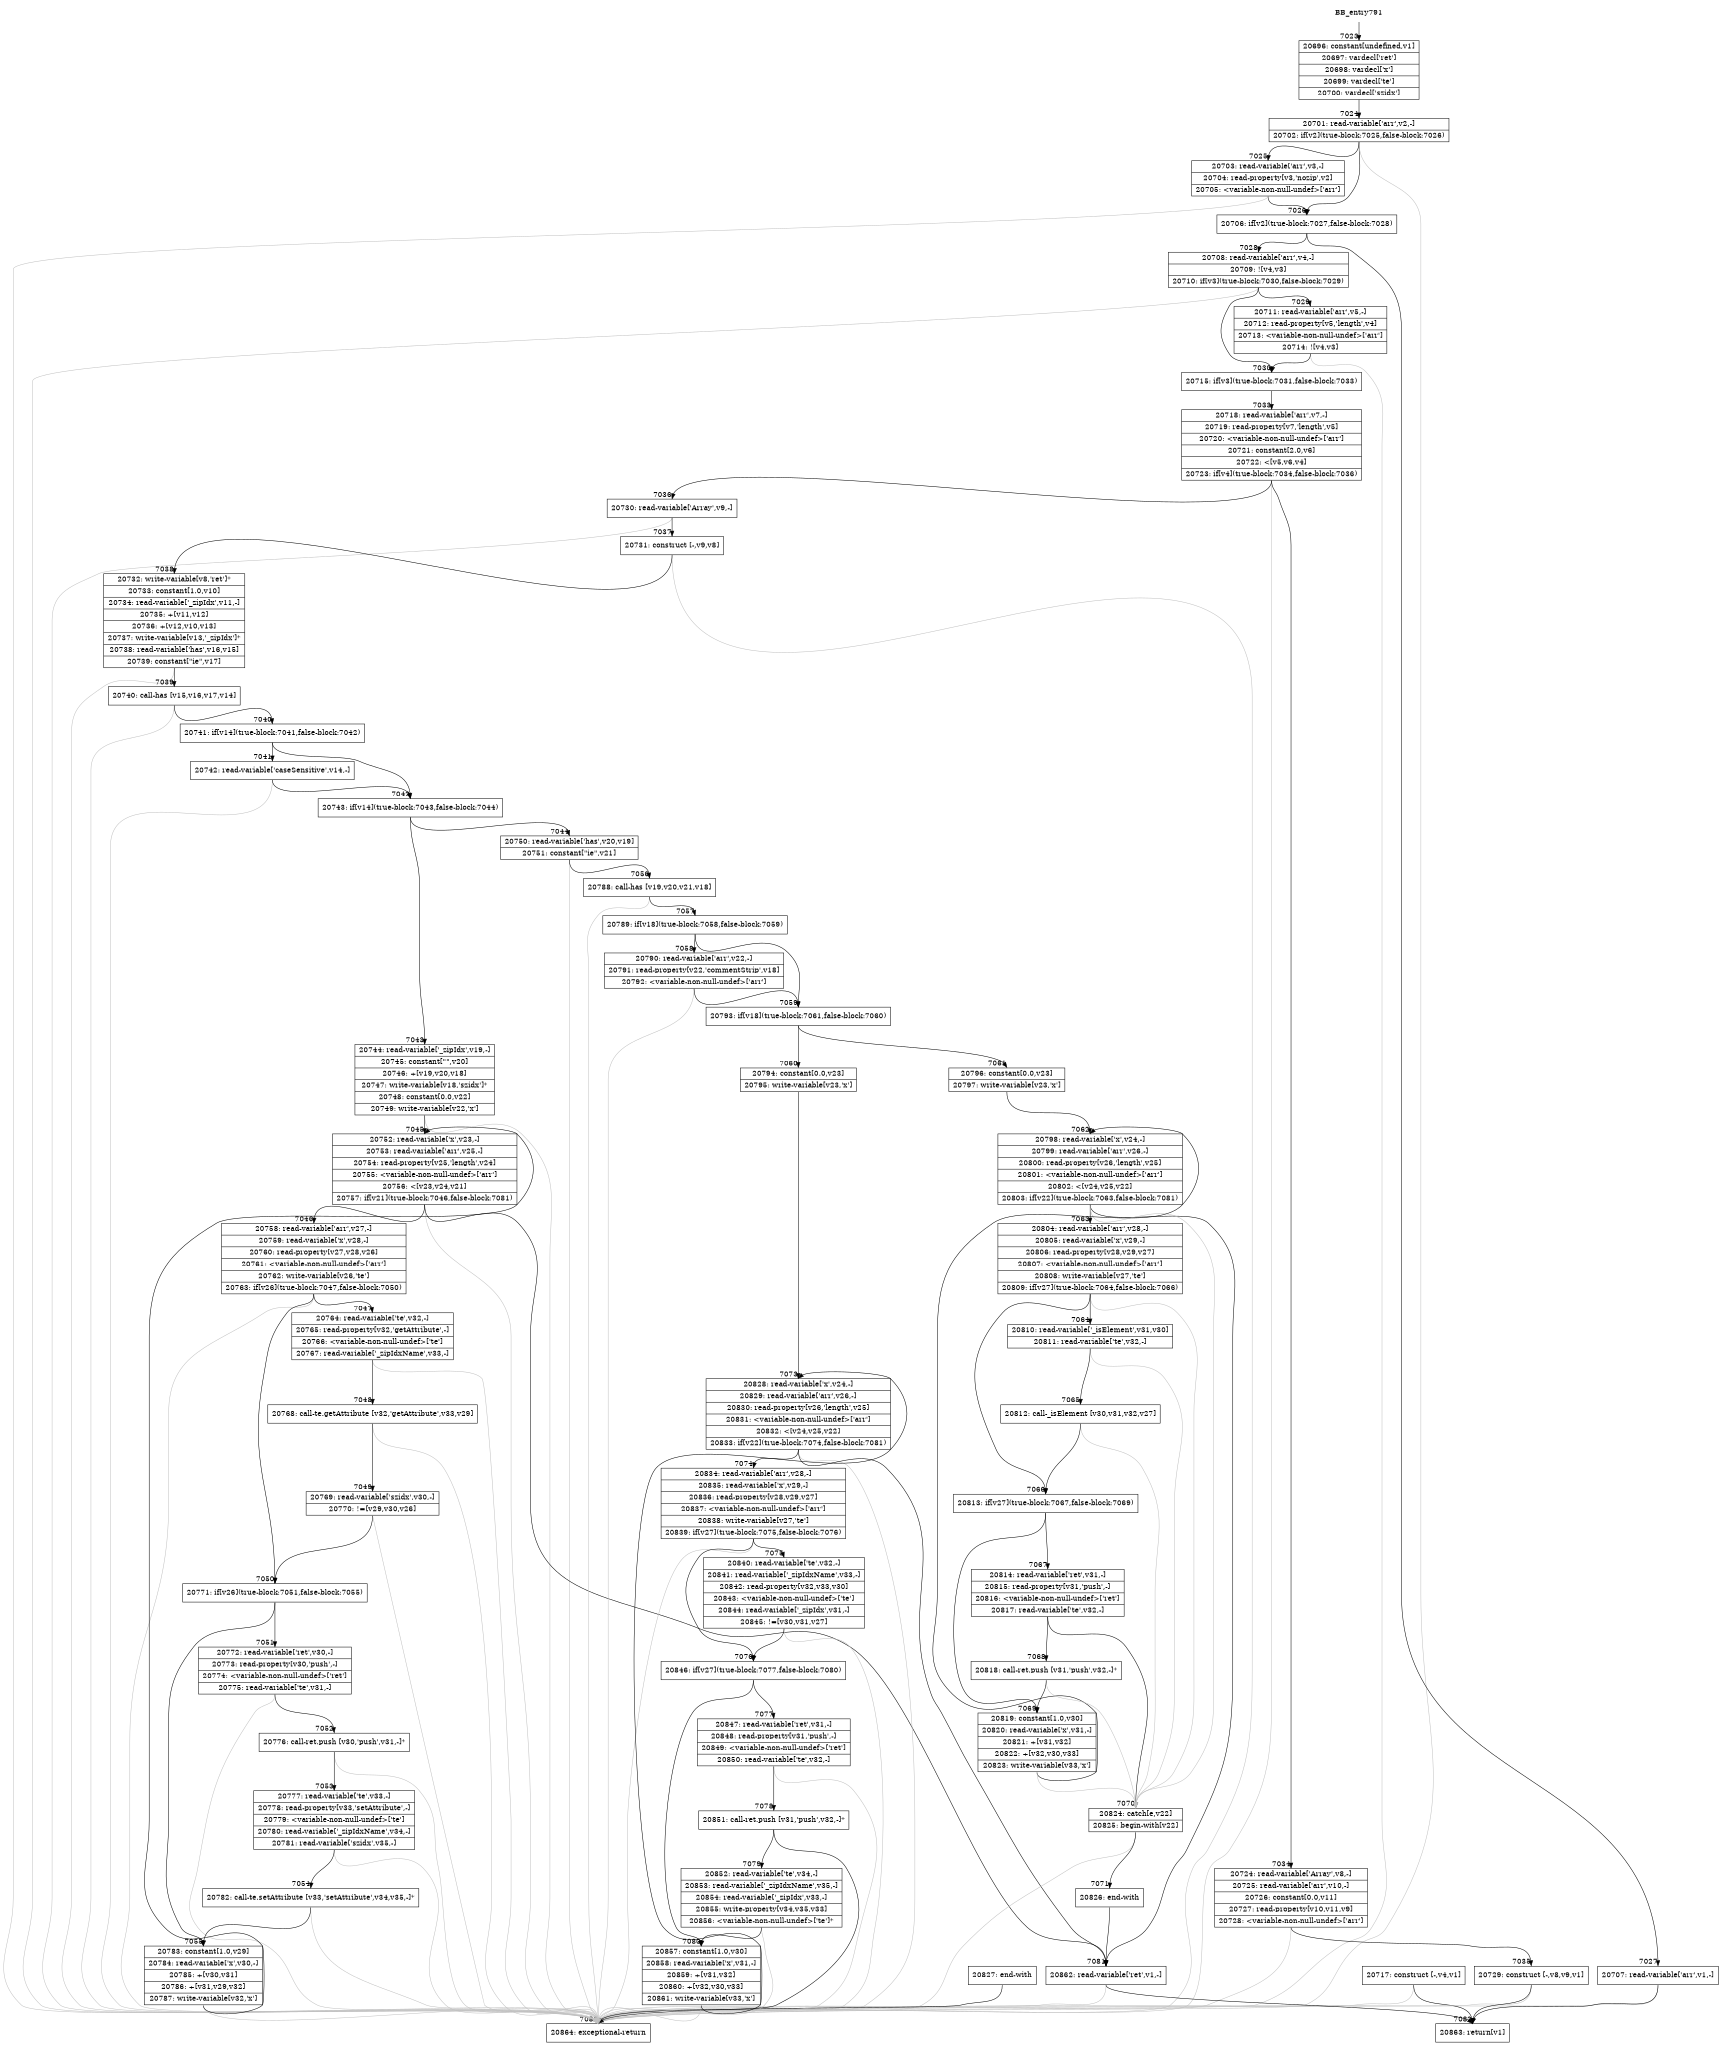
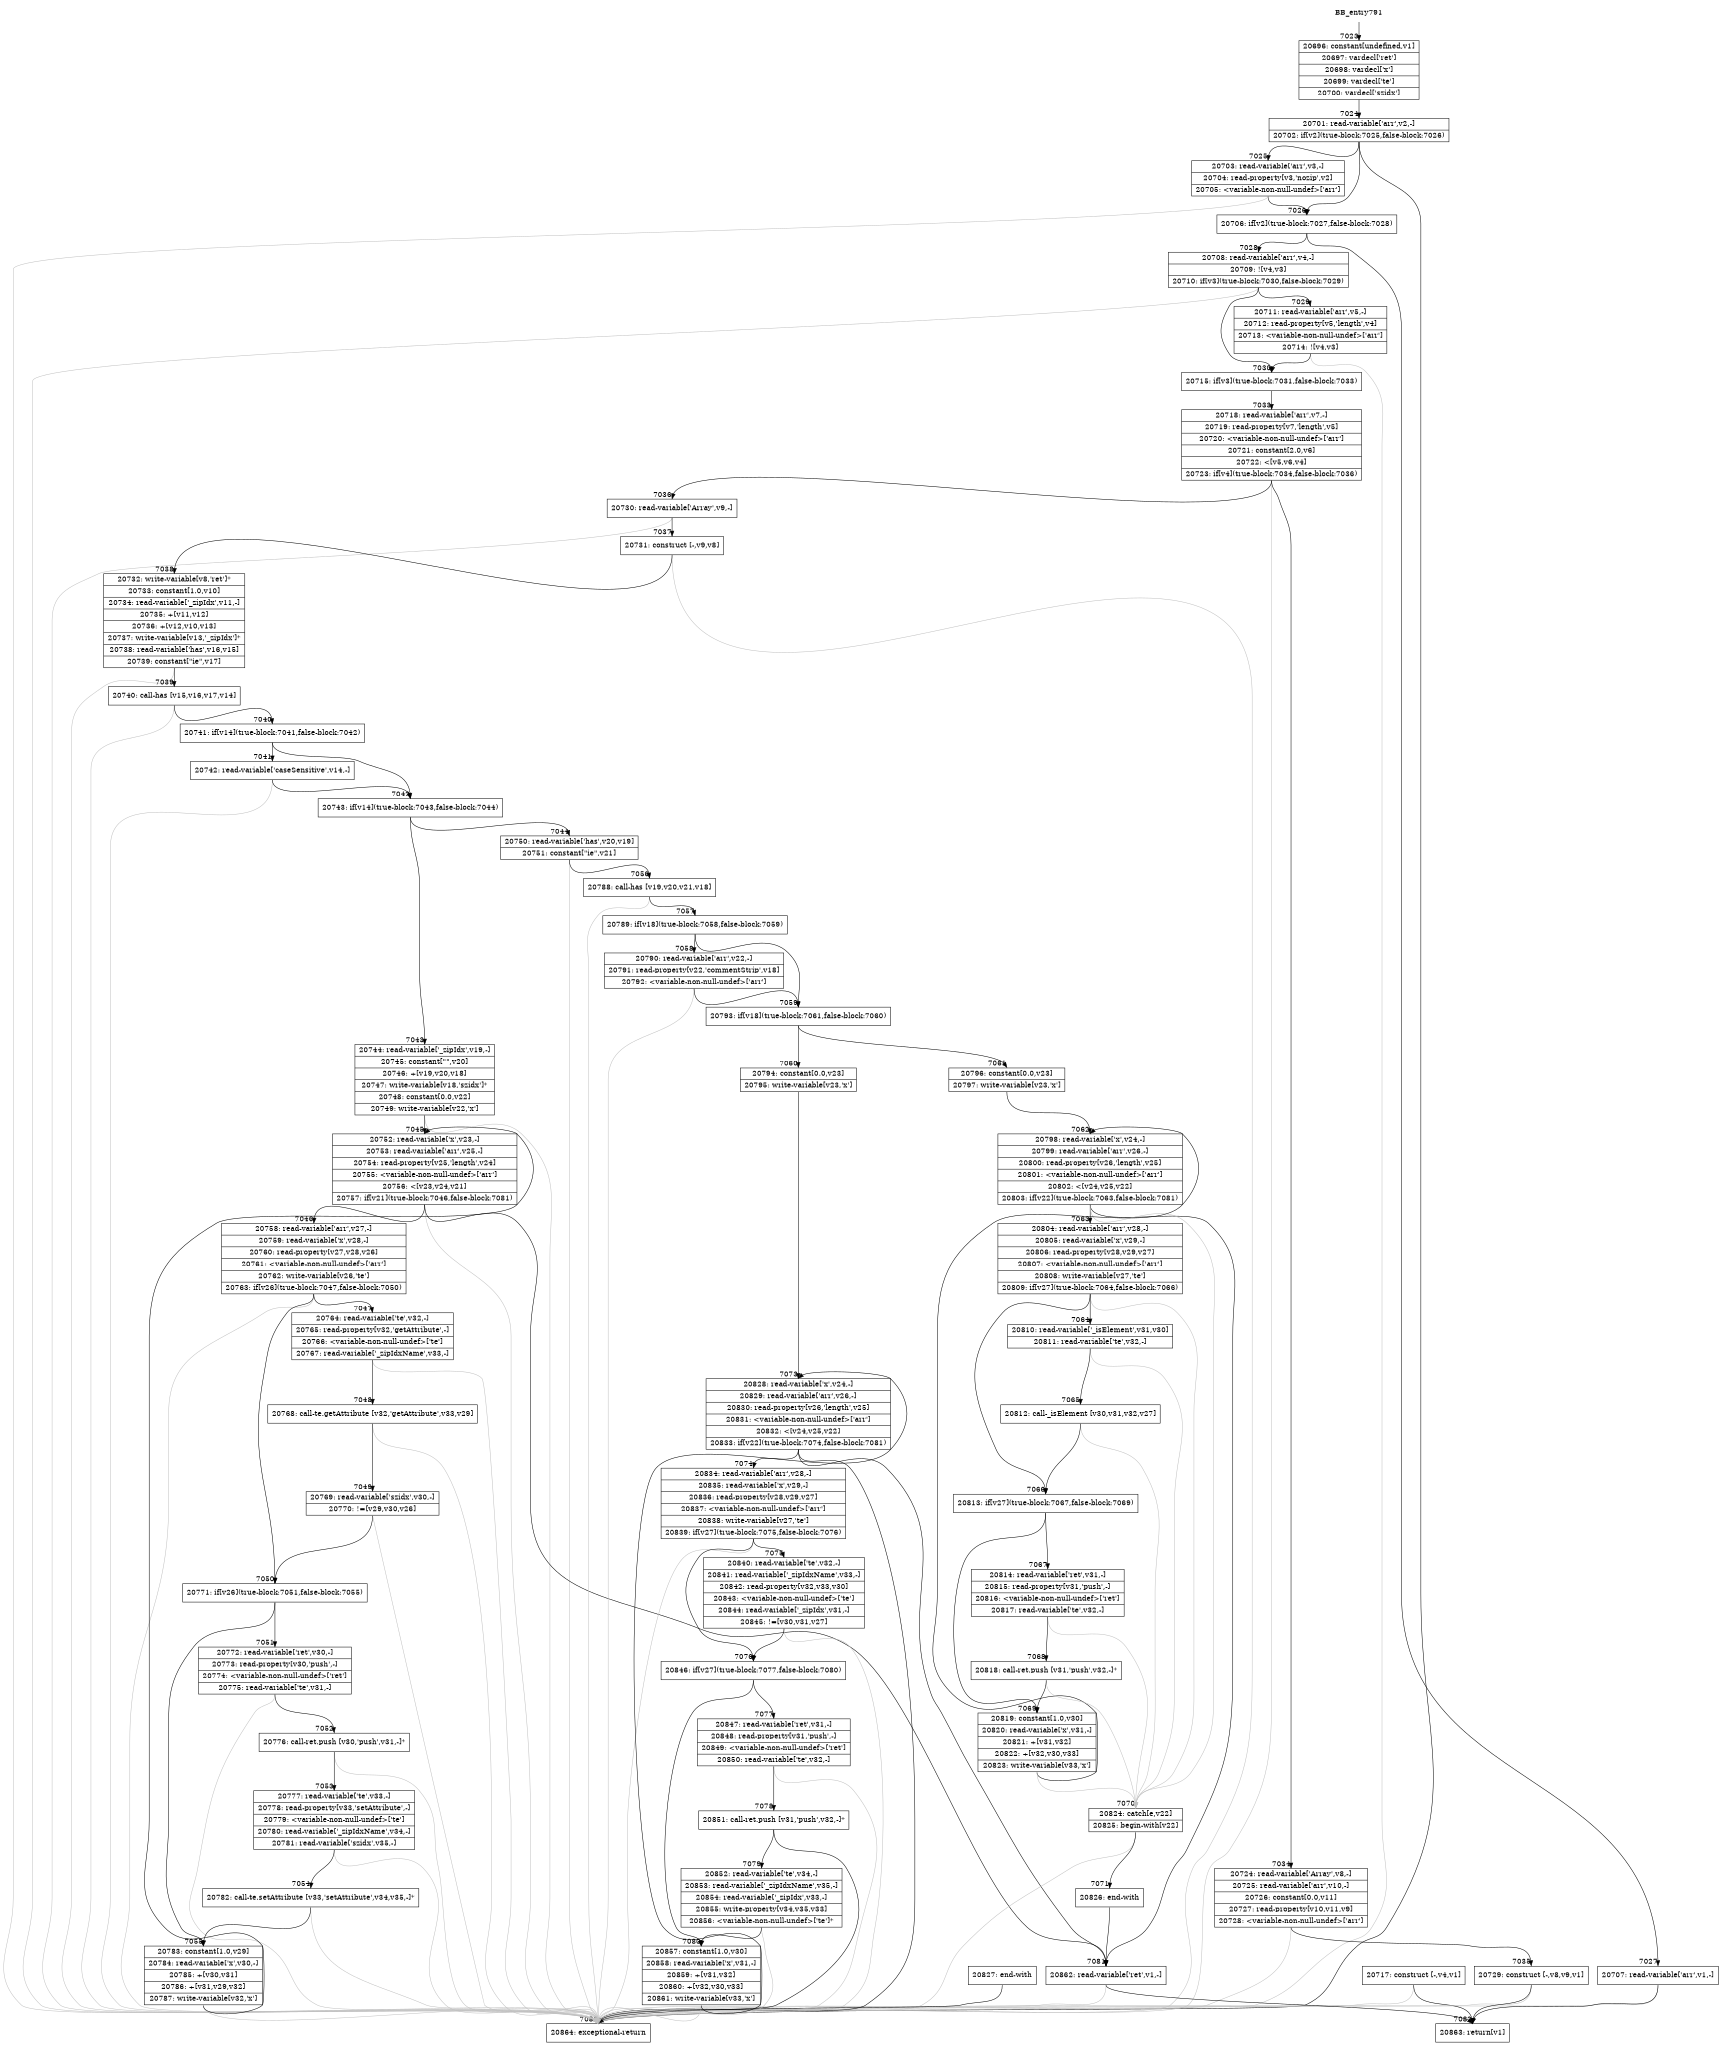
edge "20701: read-variable['arr',v2,-]" -> "20864: exceptional-return": color gray -> black
edge "20814: read-variable['ret',v31,-]" -> "20824: catch[e,v22]": color black -> gray
edge "20828: read-variable['x',v24,-]" -> "20864: exceptional-return": color gray -> black
